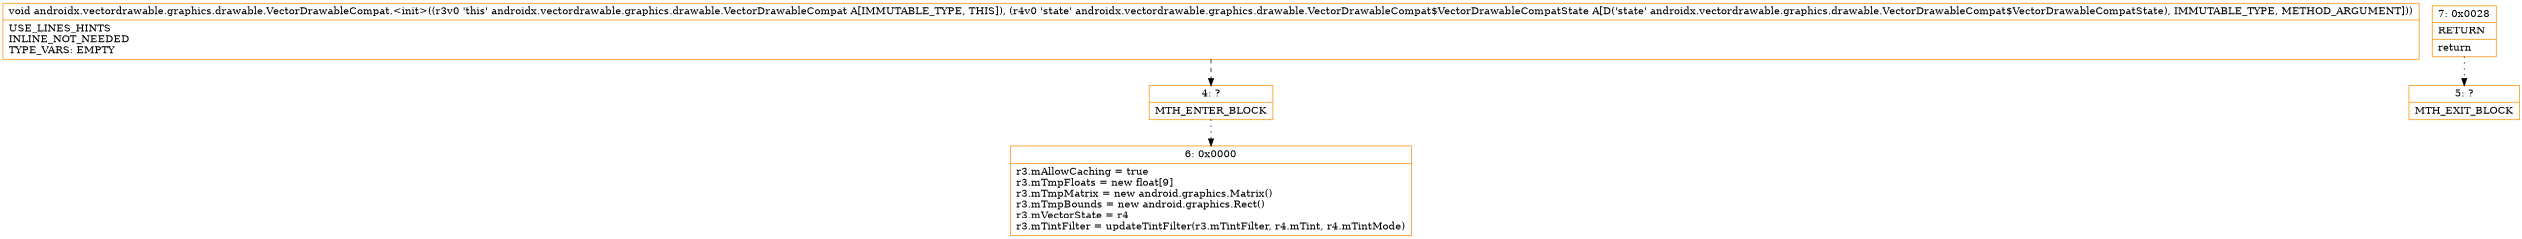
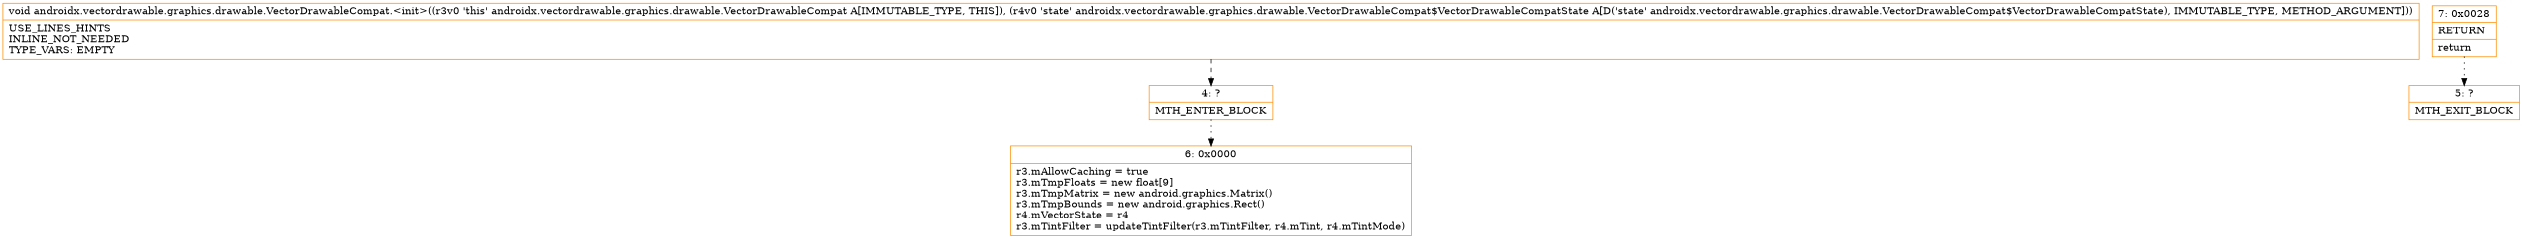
node "6: 0x0000": text "r3.mVectorState = r4" -> "r4.mVectorState = r4"
